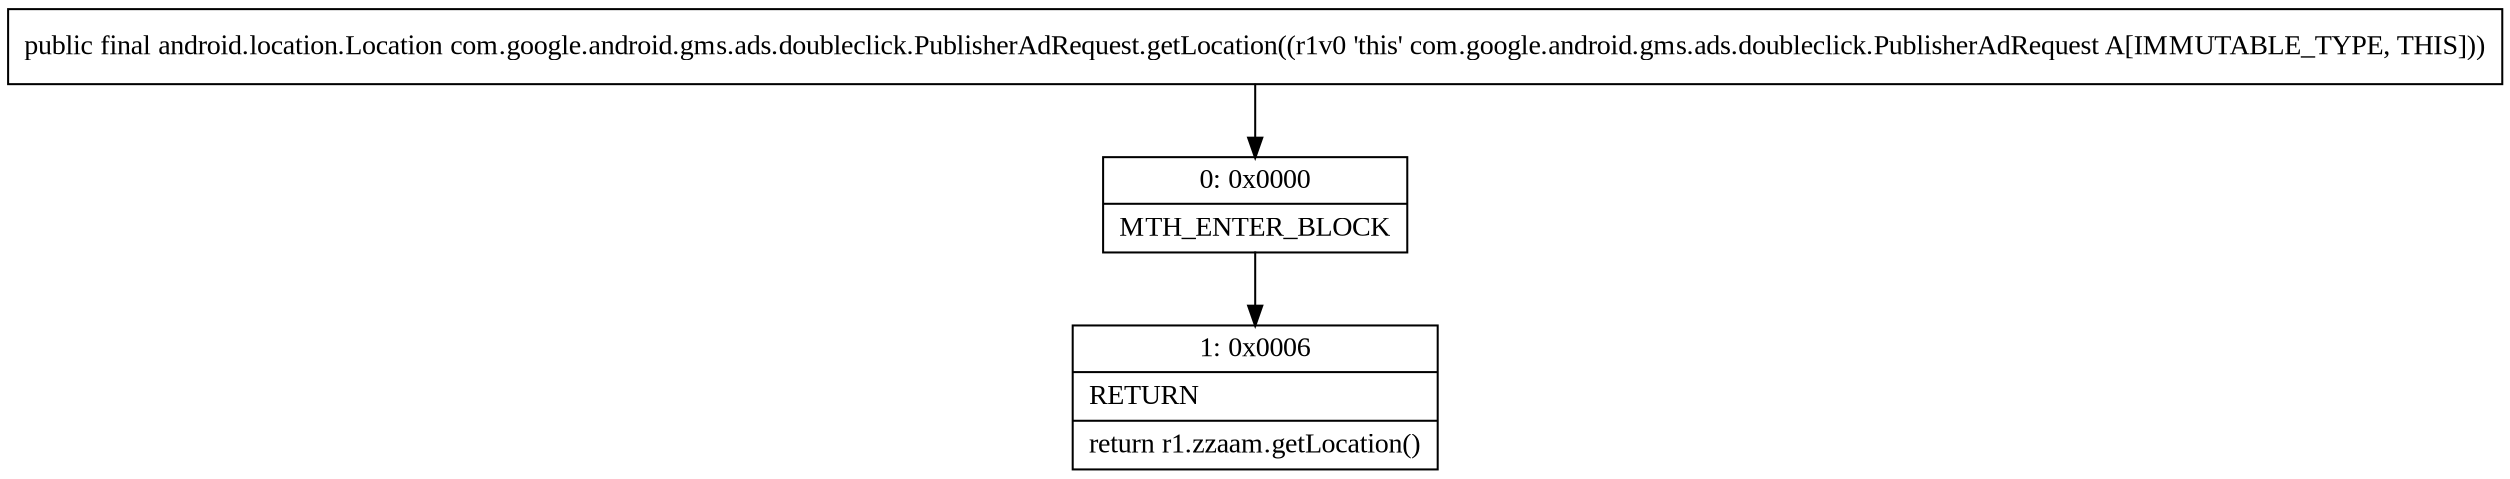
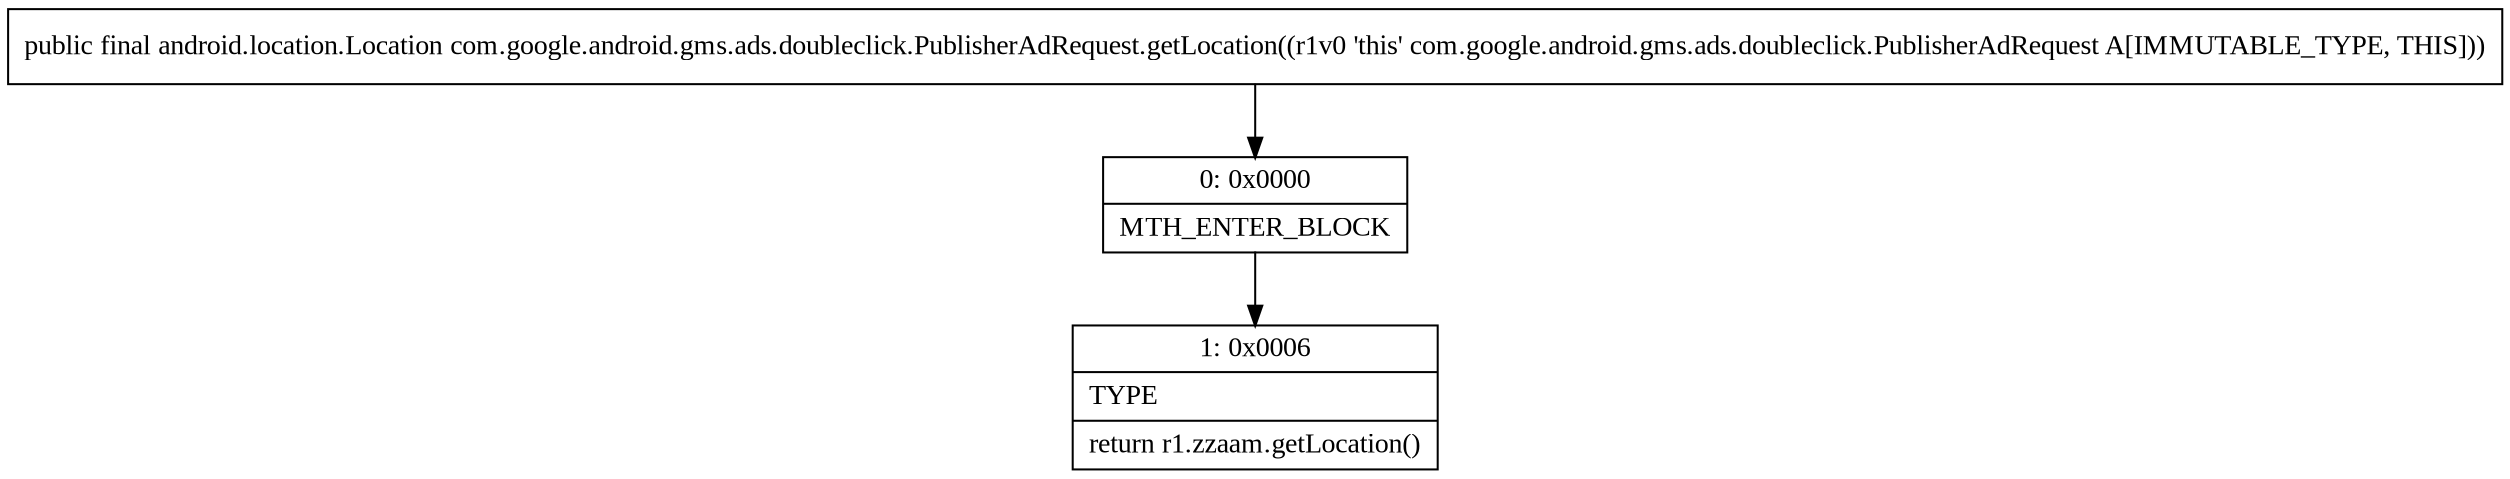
node "1: 0x0006": text "RETURN" -> "TYPE"
